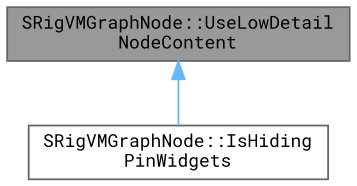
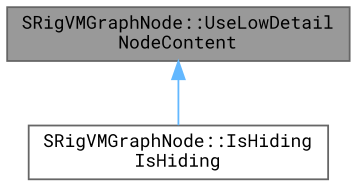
node "SRigVMGraphNode::IsHiding PinWidgets": label "SRigVMGraphNode::IsHiding PinWidgets" -> "SRigVMGraphNode::IsHiding IsHiding"
